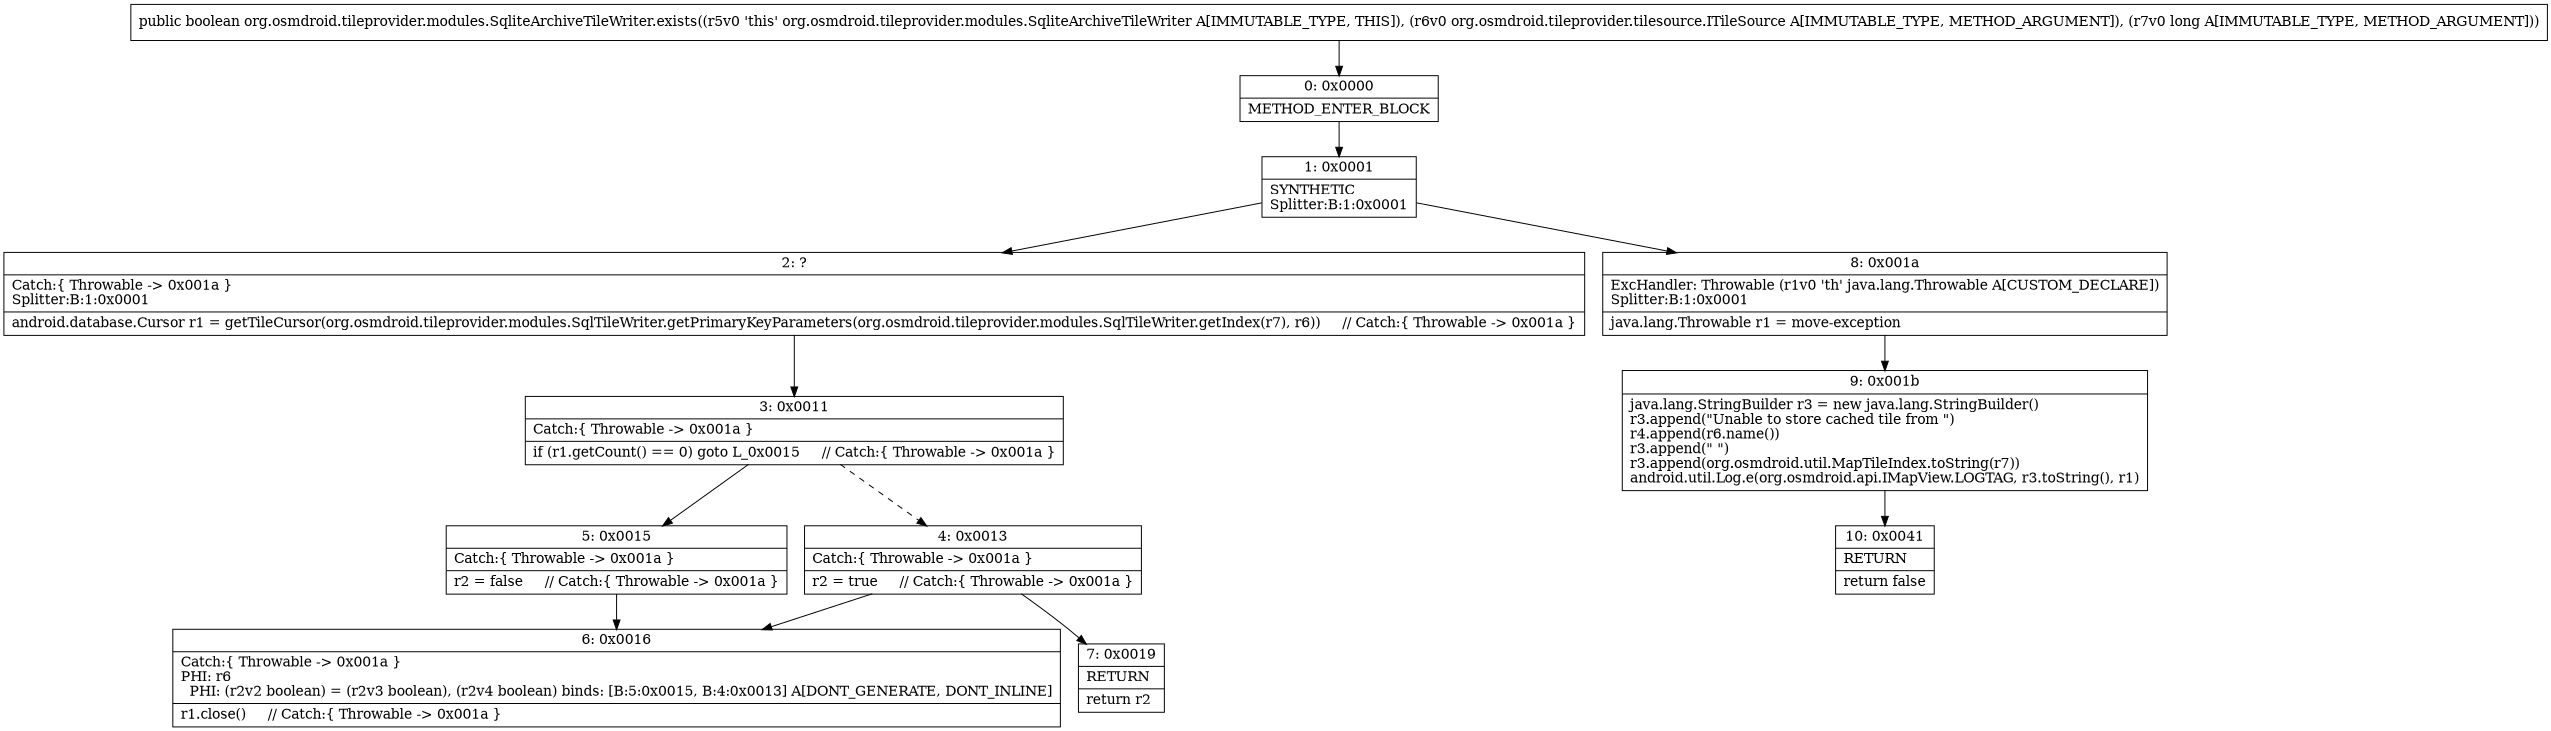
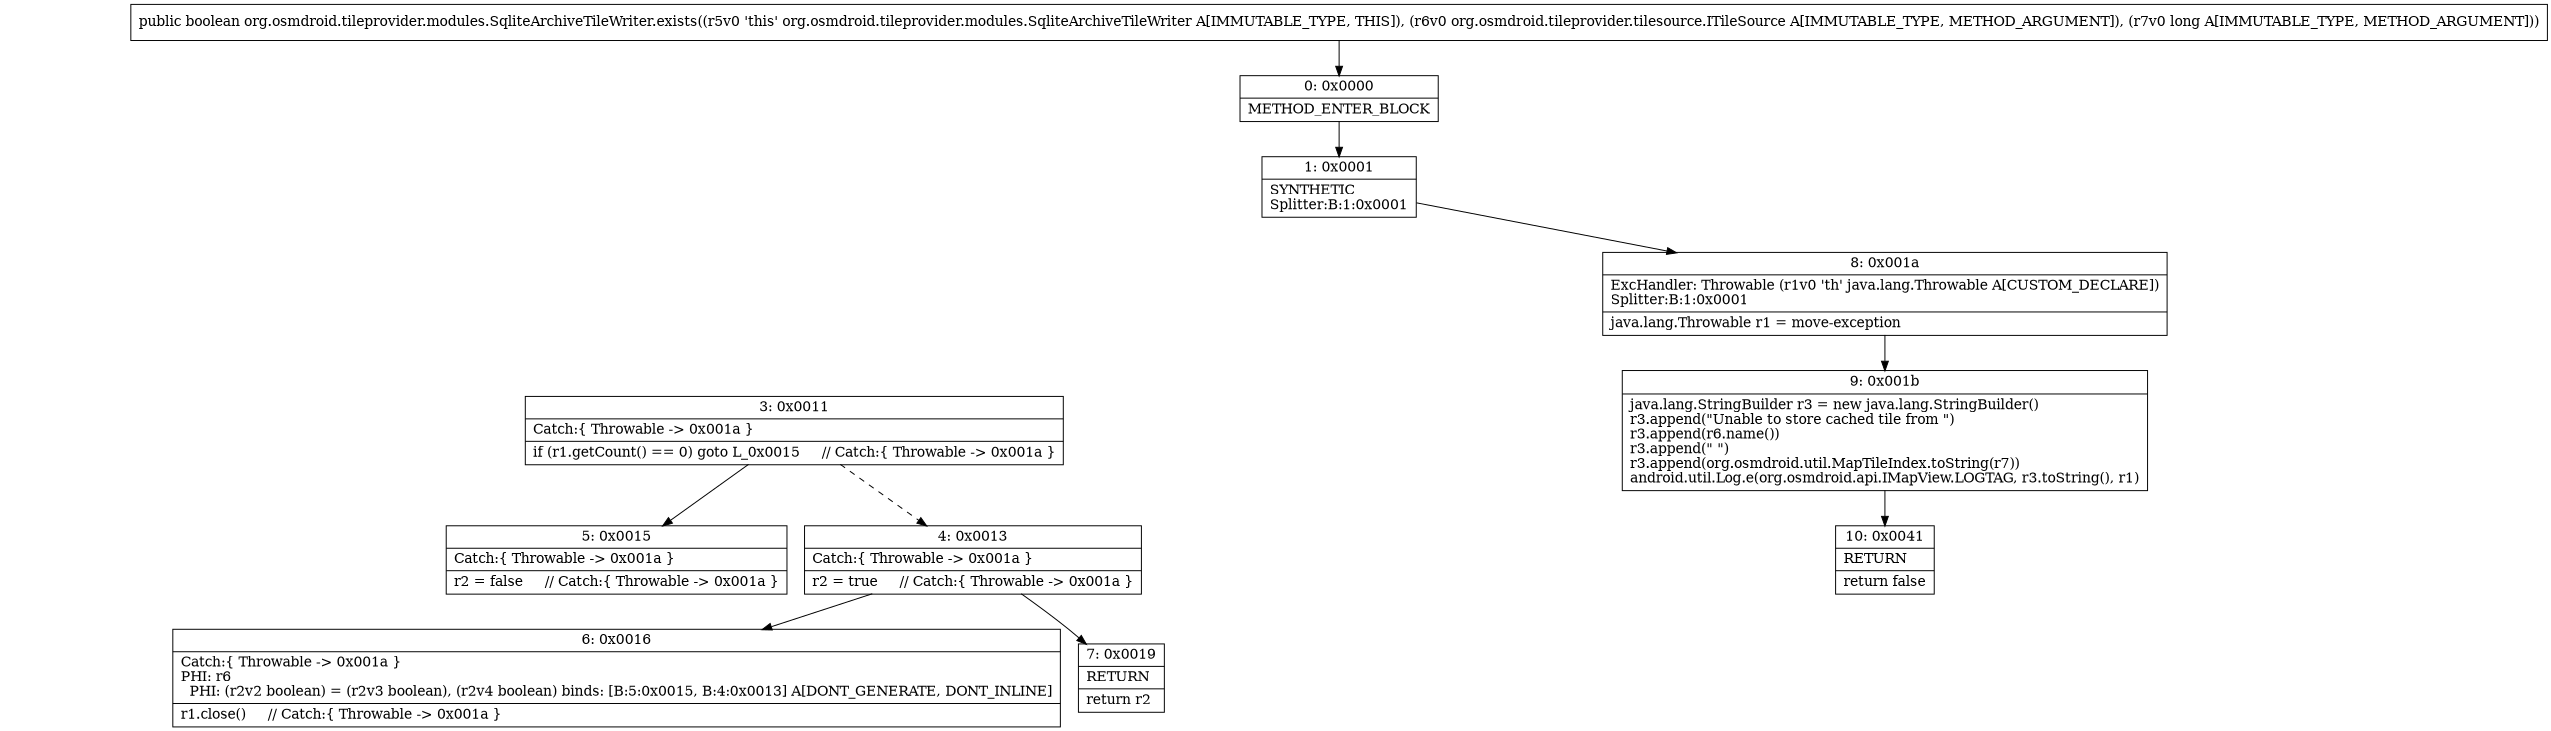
node "2: ?": removed
node "9: 0x001b": text "r4.append(r6.name())" -> "r3.append(r6.name())"
edge "5: 0x0015" -> "6: 0x0016": removed
